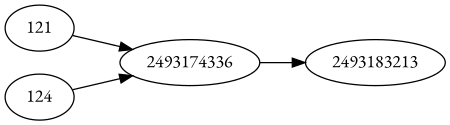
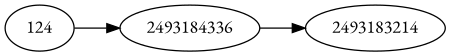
node "121": removed
node "2493174336": label "2493174336" -> "2493184336"
node "2493183213": label "2493183213" -> "2493183214"
